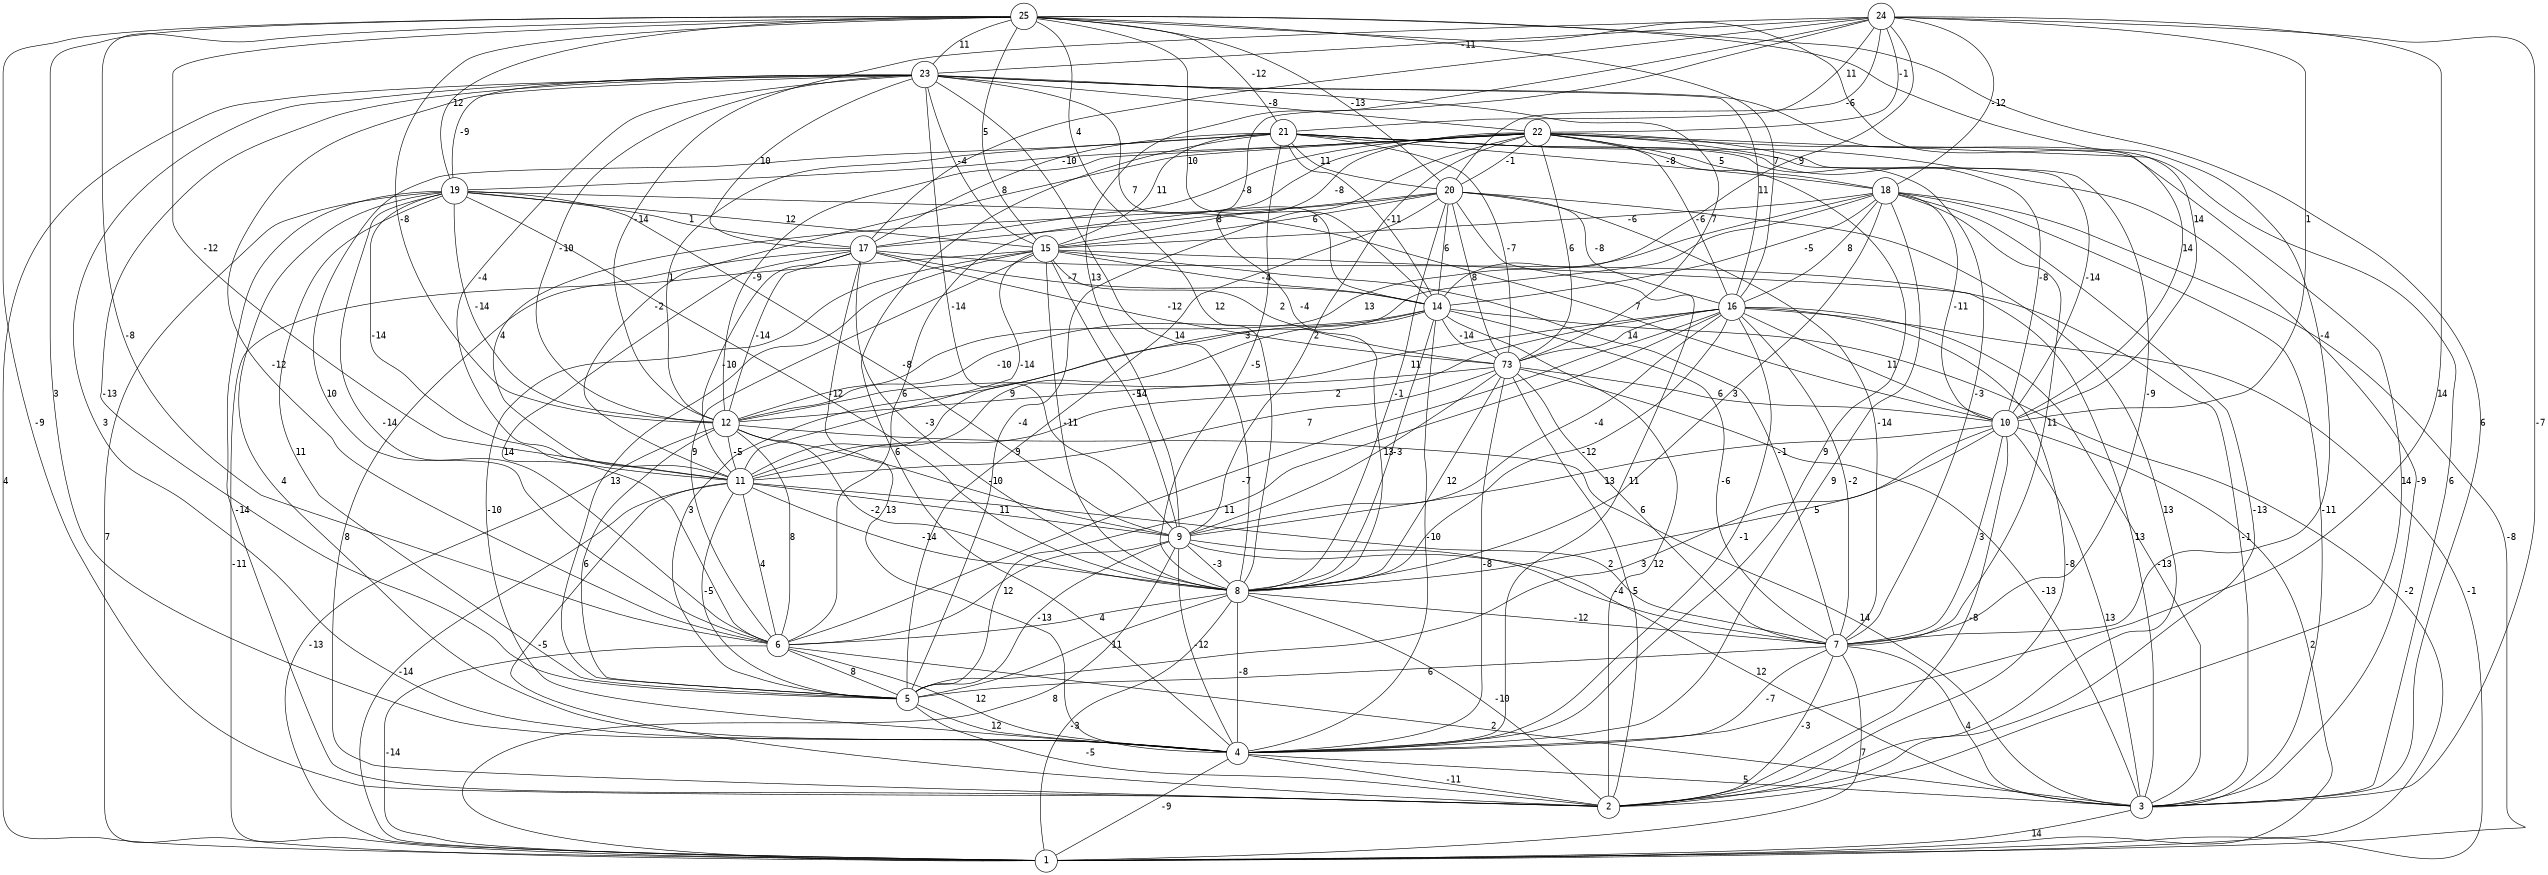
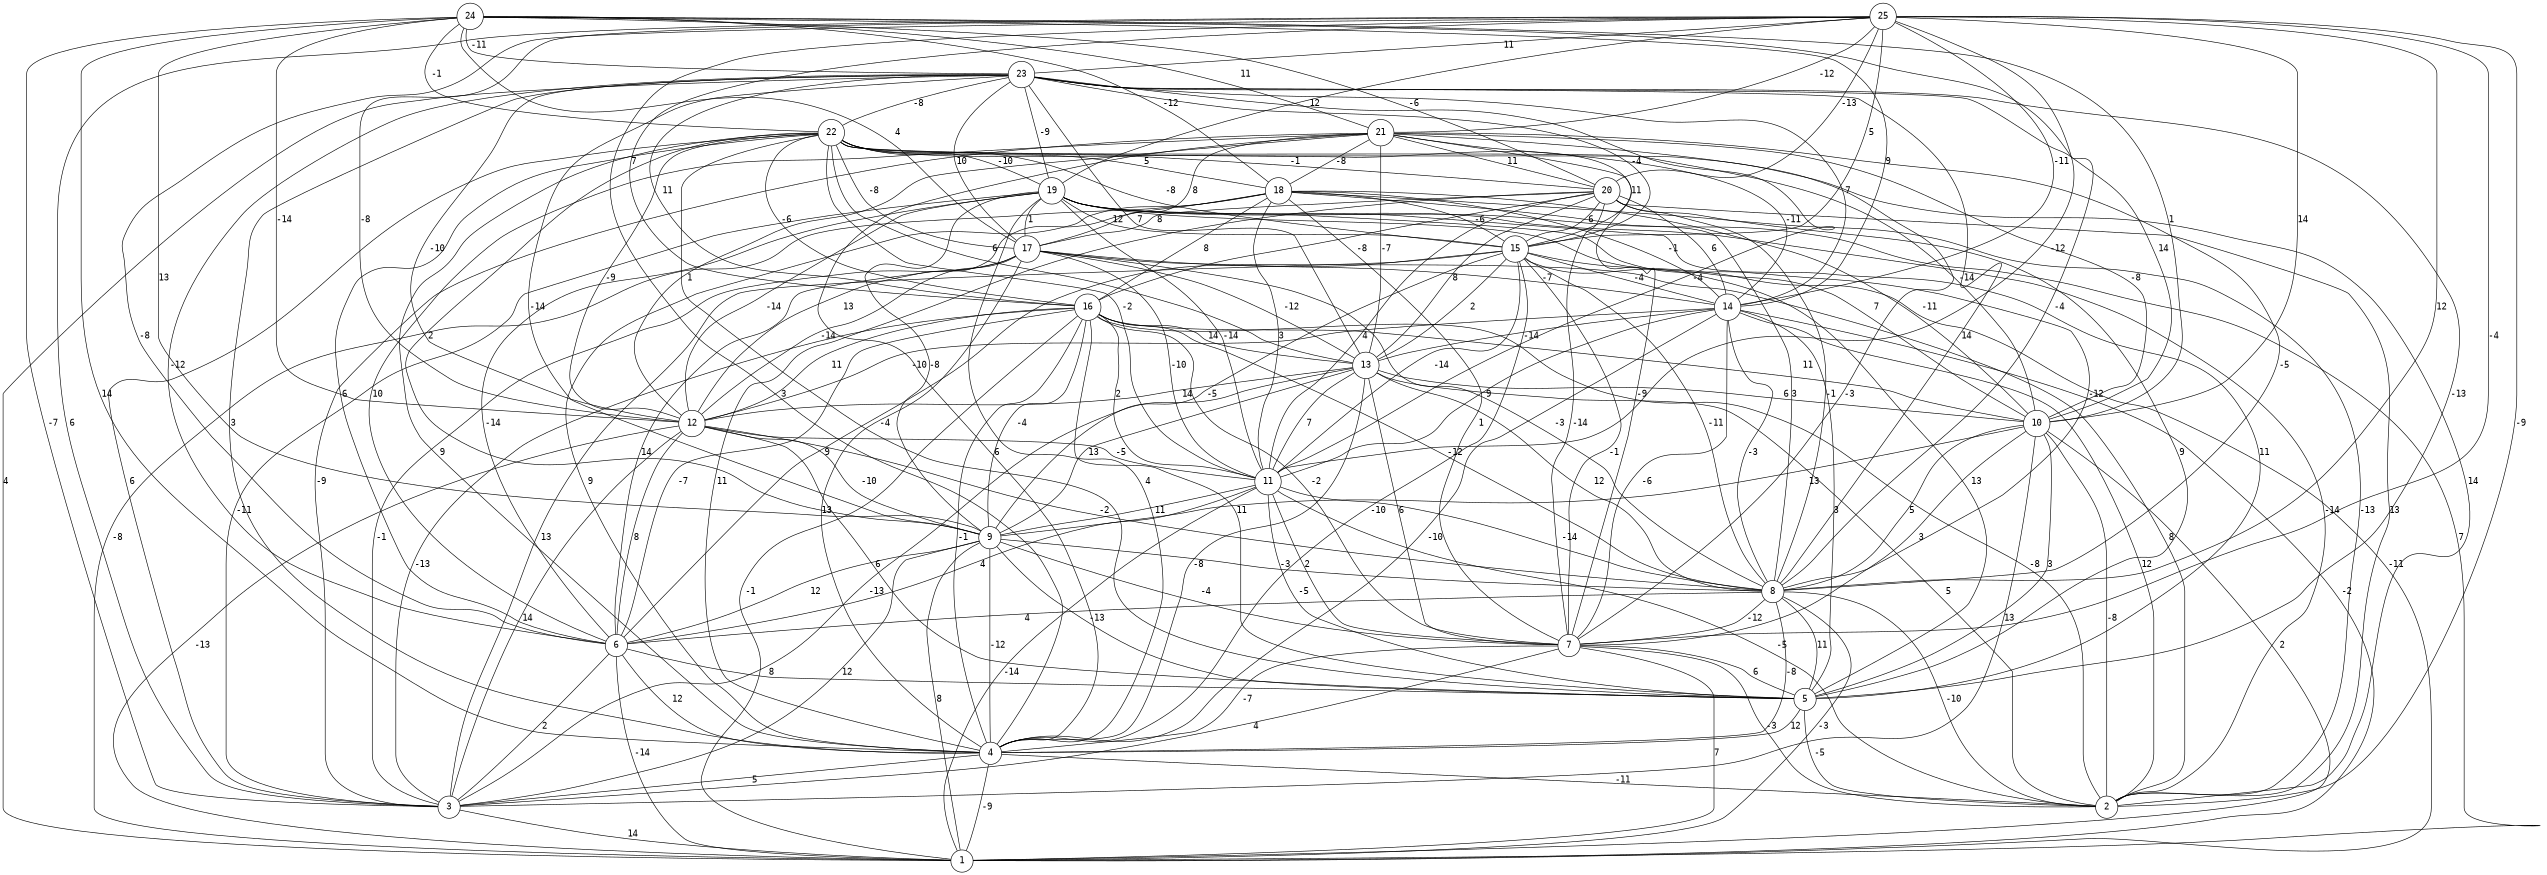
edge "25" -- "14": label "10" -> "-11"
edge "18" -- "14": label "-5" -> "-1"
node "73": label "73" -> "13"
edge "18" -- "3": now "19" -- "3"
edge "18" -- "7": label "11" -> "1"
